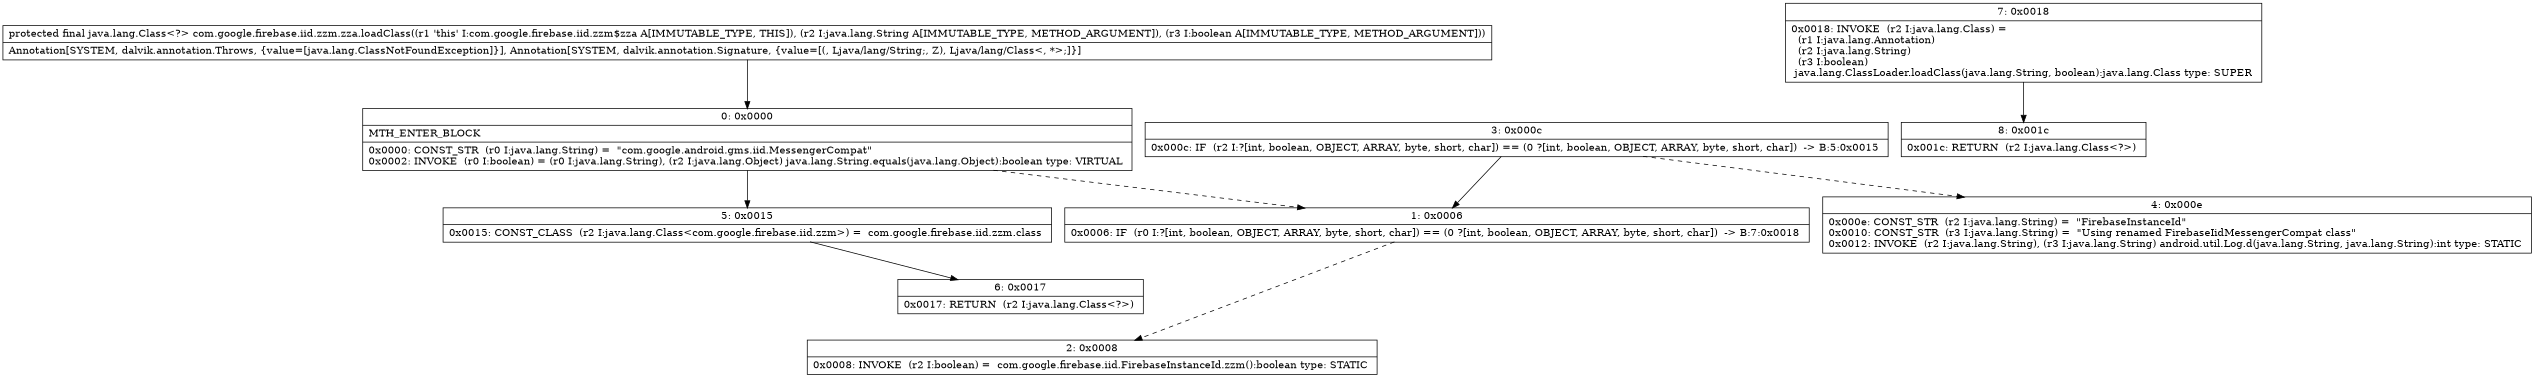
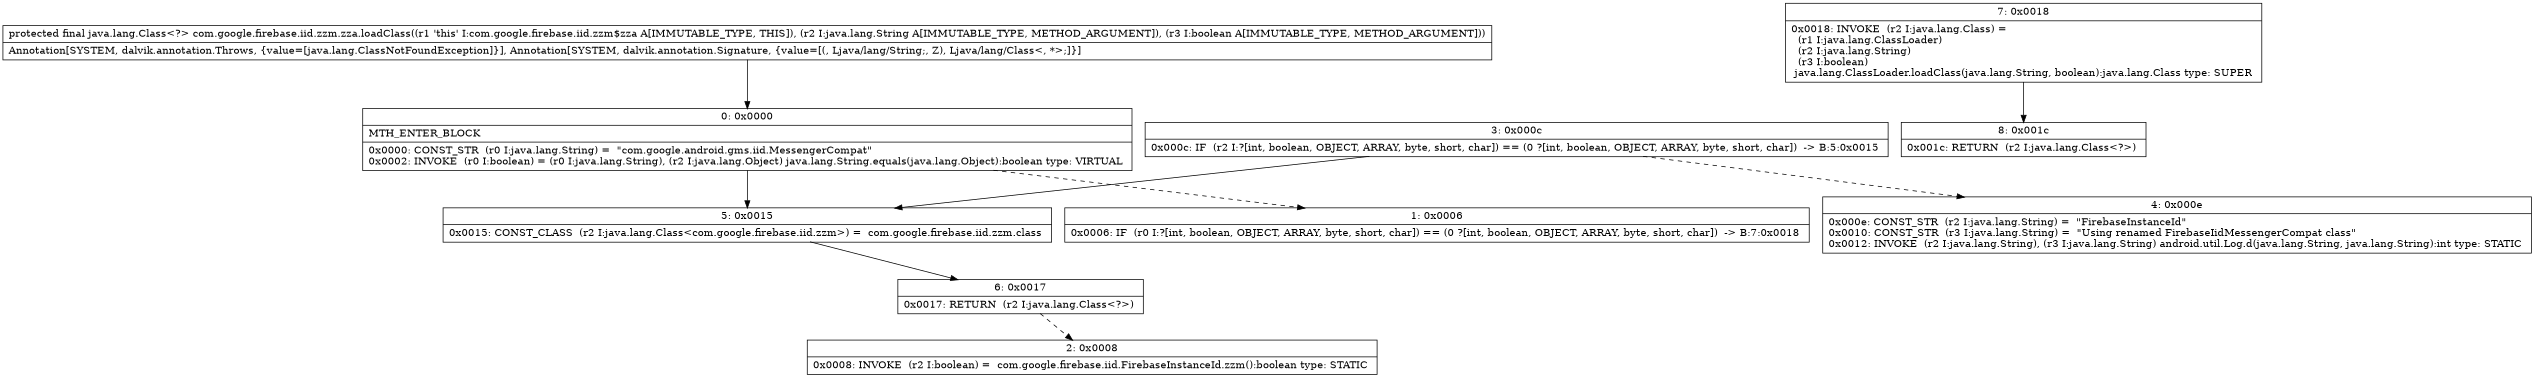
node "7: 0x0018": text "(r1 I:java.lang.Annotation)" -> "(r1 I:java.lang.ClassLoader)"
edge "3: 0x000c" -> "1: 0x0006": now "3: 0x000c" -> "5: 0x0015"
edge "1: 0x0006" -> "2: 0x0008": now "6: 0x0017" -> "2: 0x0008"
